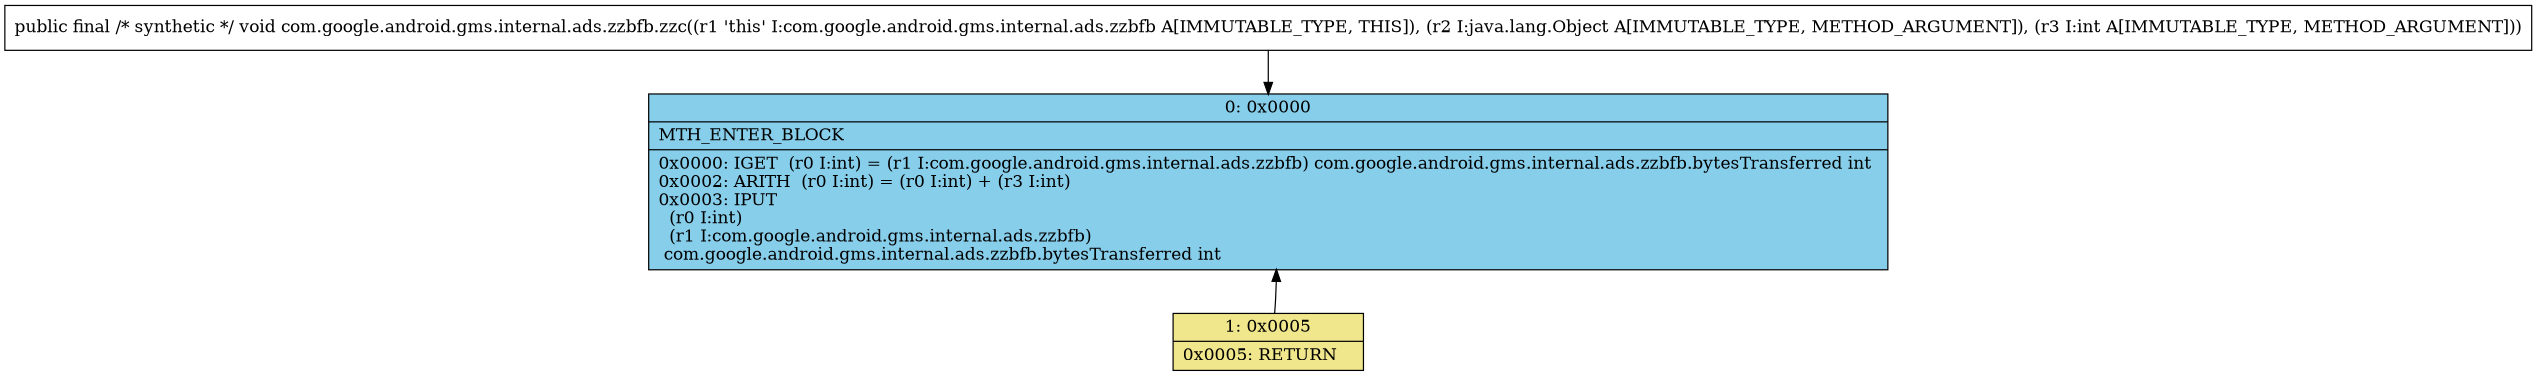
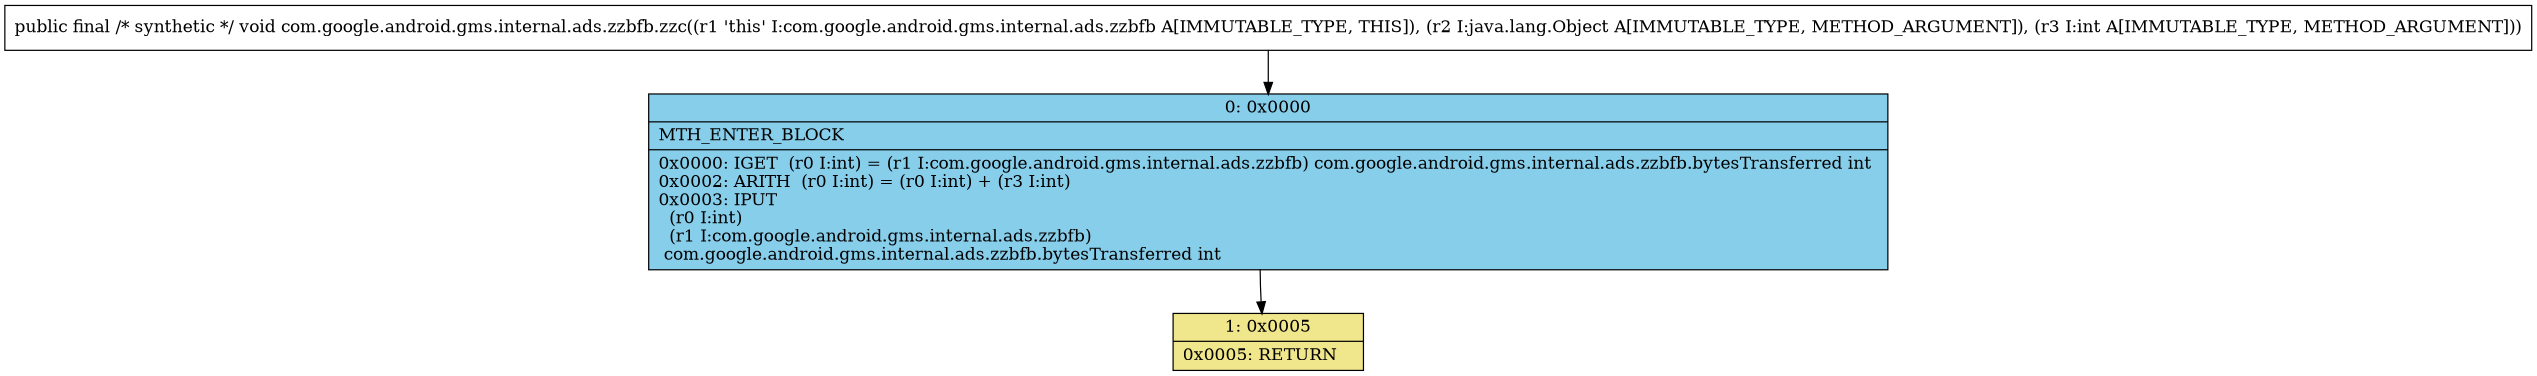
edge "1: 0x0005" -> "0: 0x0000": reversed
